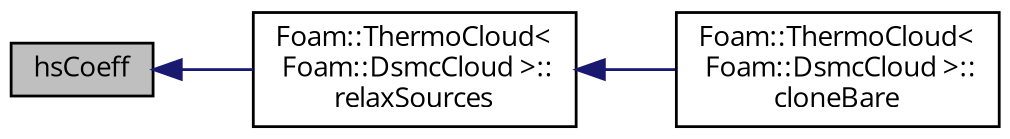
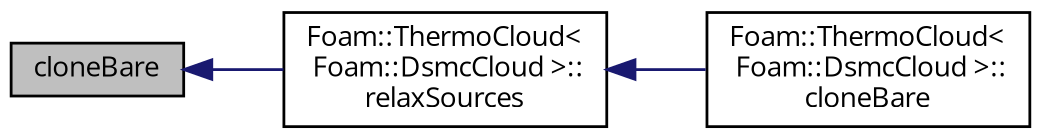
node "hsCoeff": label "hsCoeff" -> "cloneBare"
